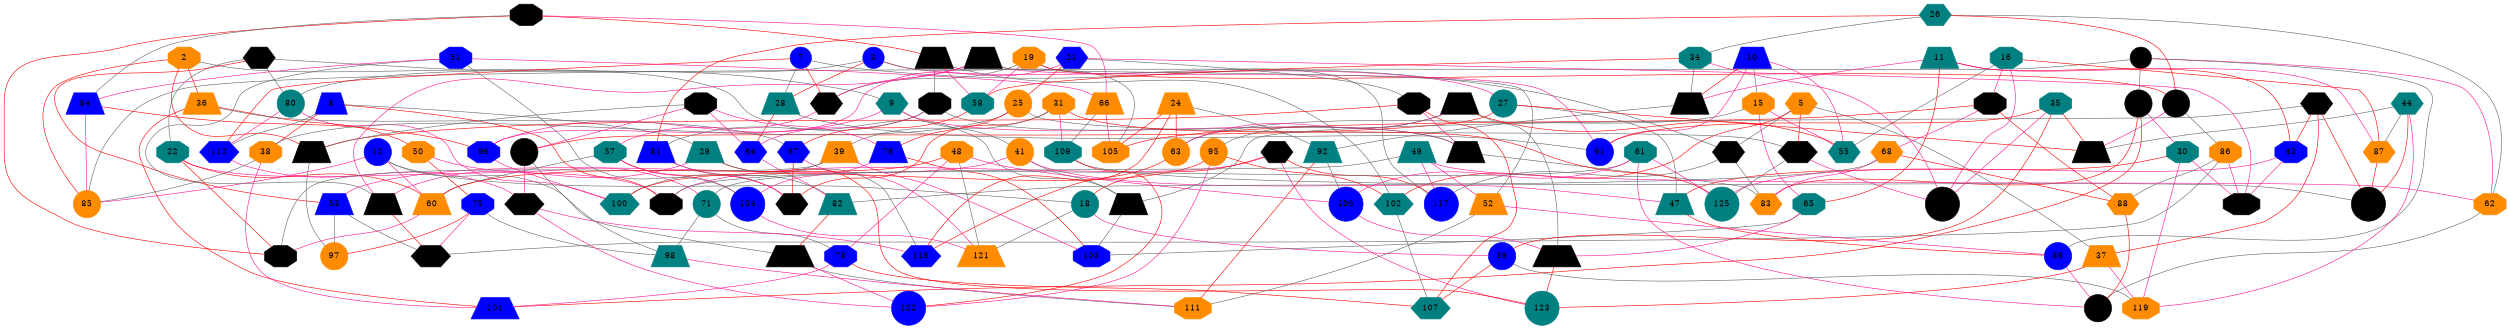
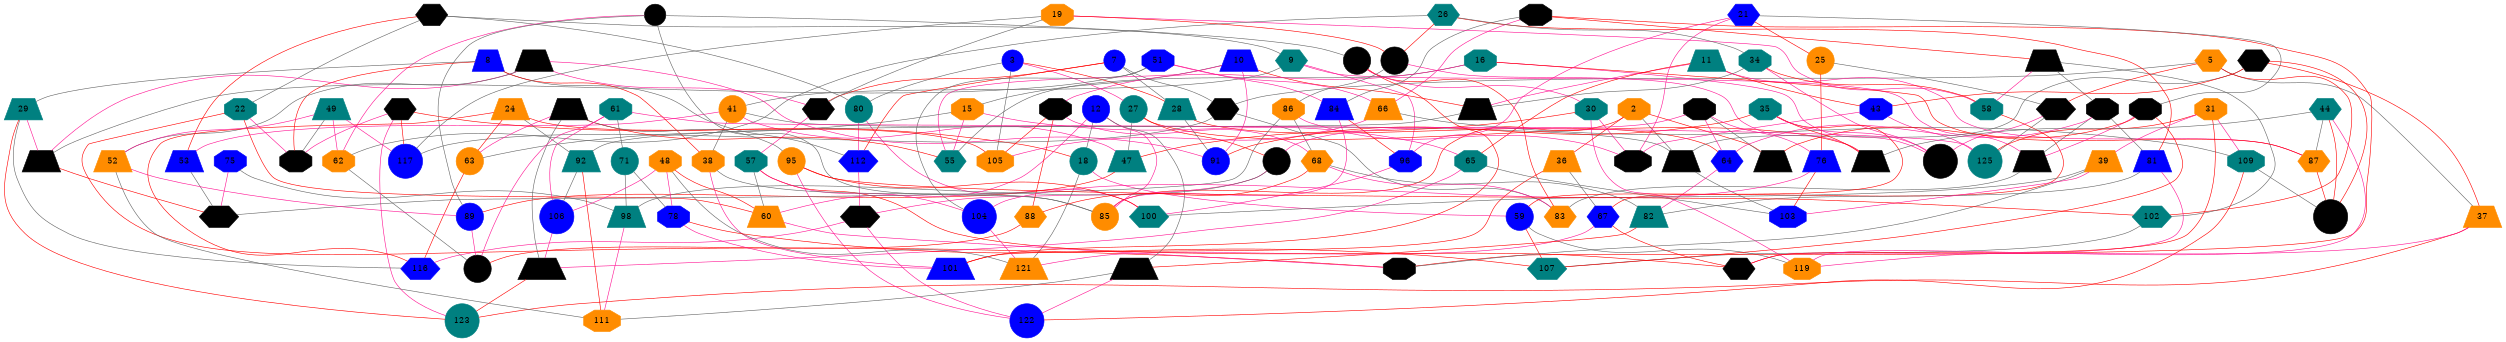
edge "25" -- "38": now "41" -- "38"
edge "31" -- "39": color gray40 -> deeppink
node "50": removed
edge "86" -- "88": now "86" -- "68"
node "97": removed
